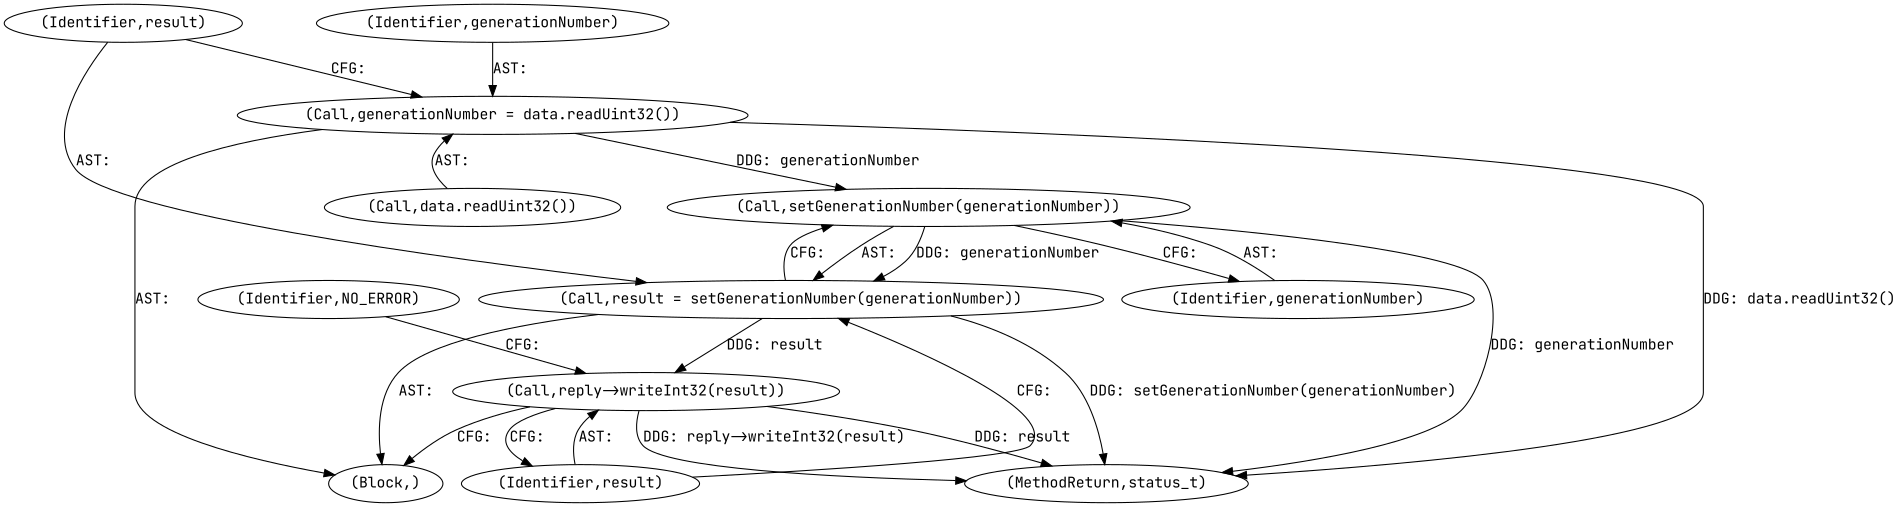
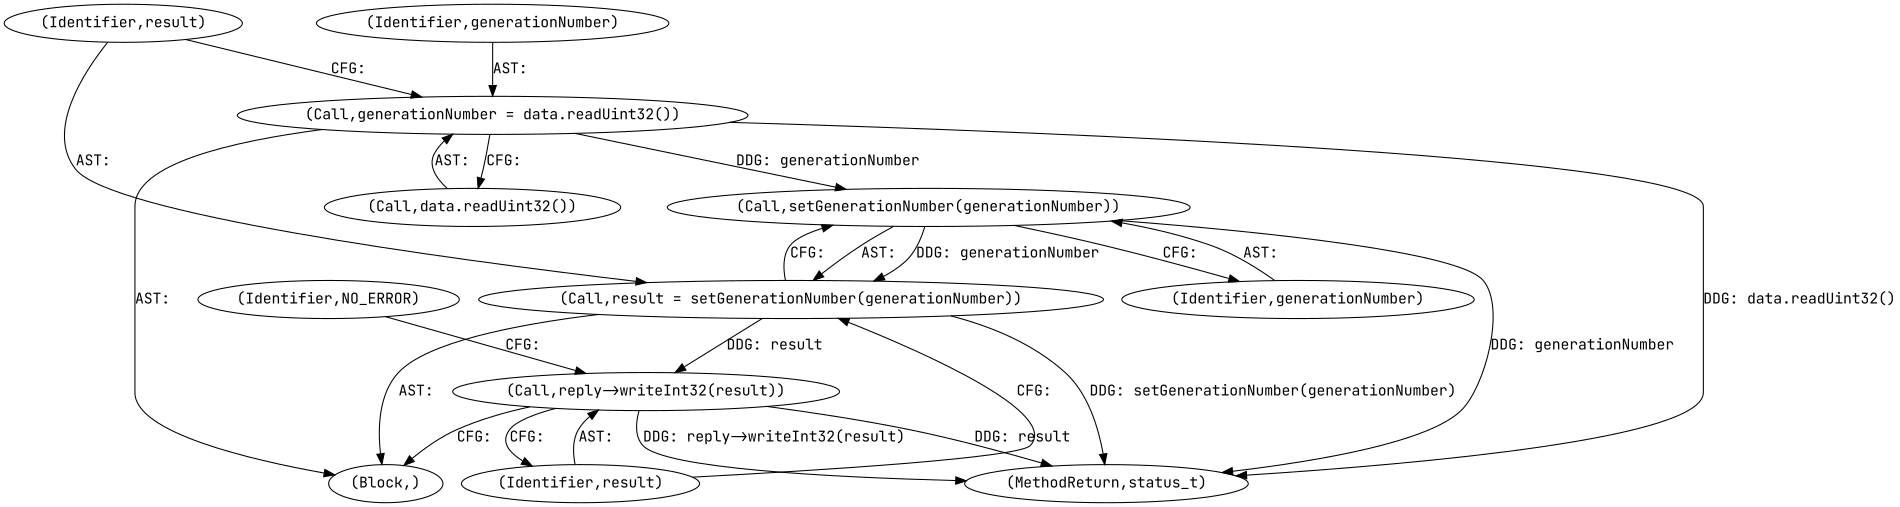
edge "(Call,generationNumber = data.readUint32())" -> "(Call,data.readUint32())": added, label "CFG:"
